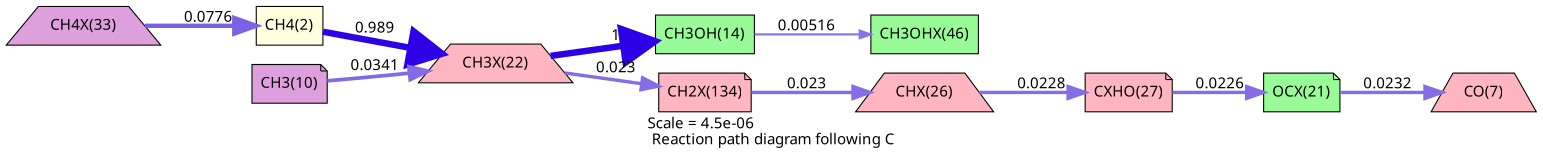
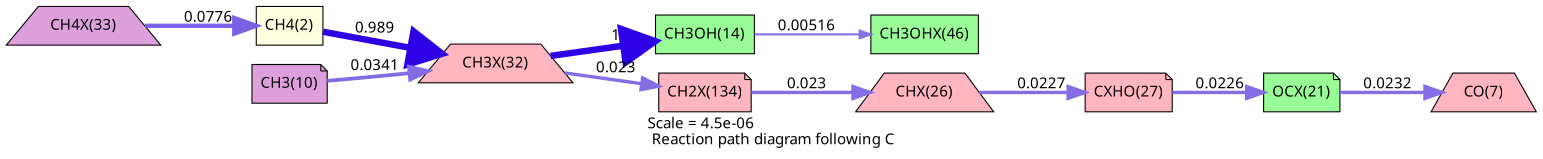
node "CH3X(22)": label "CH3X(22)" -> "CH3X(32)"
edge "CHX(26)" -> "CXHO(27)": label " 0.0228" -> " 0.0227"
